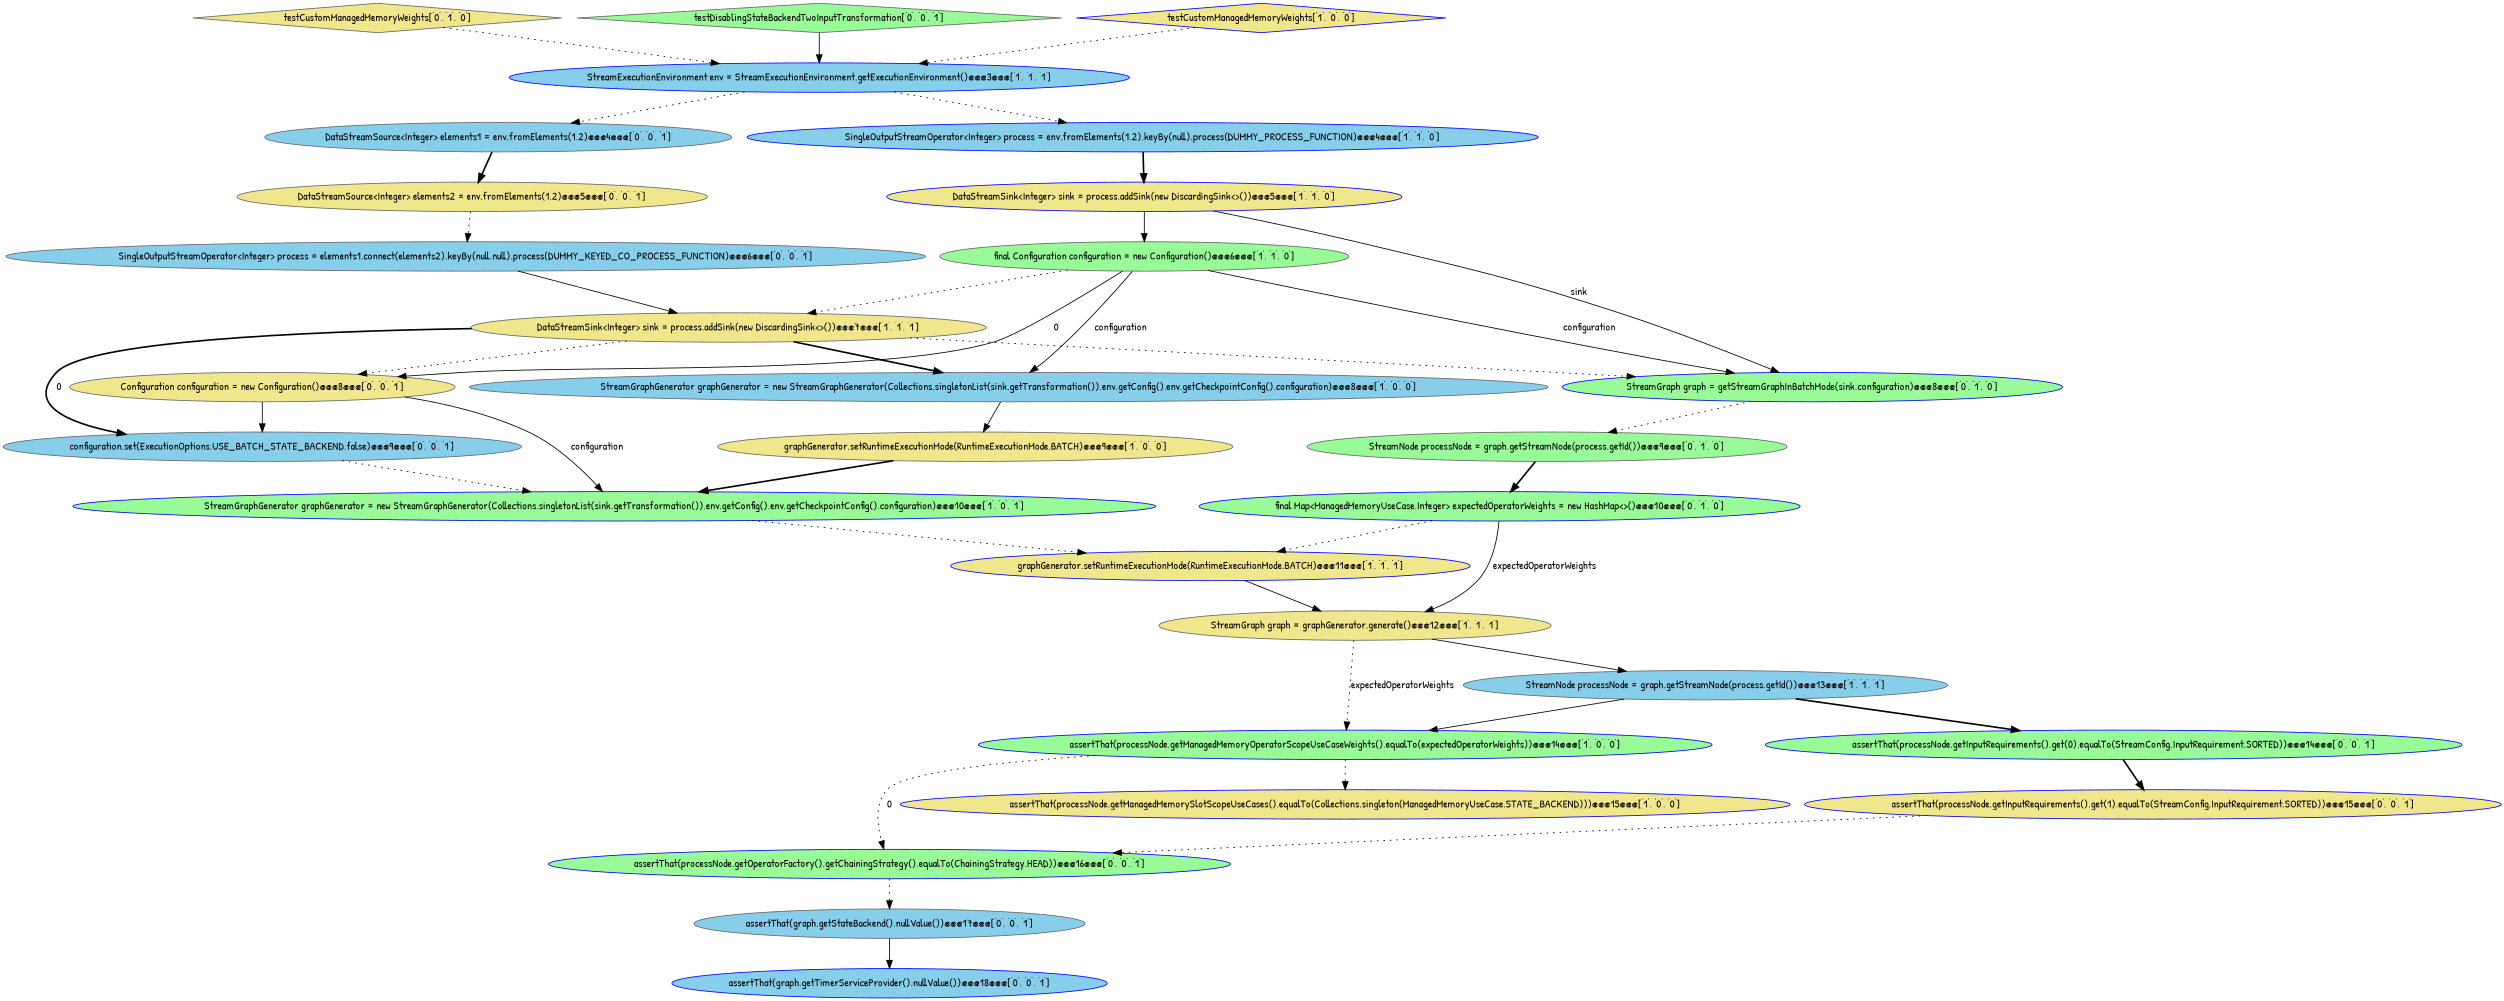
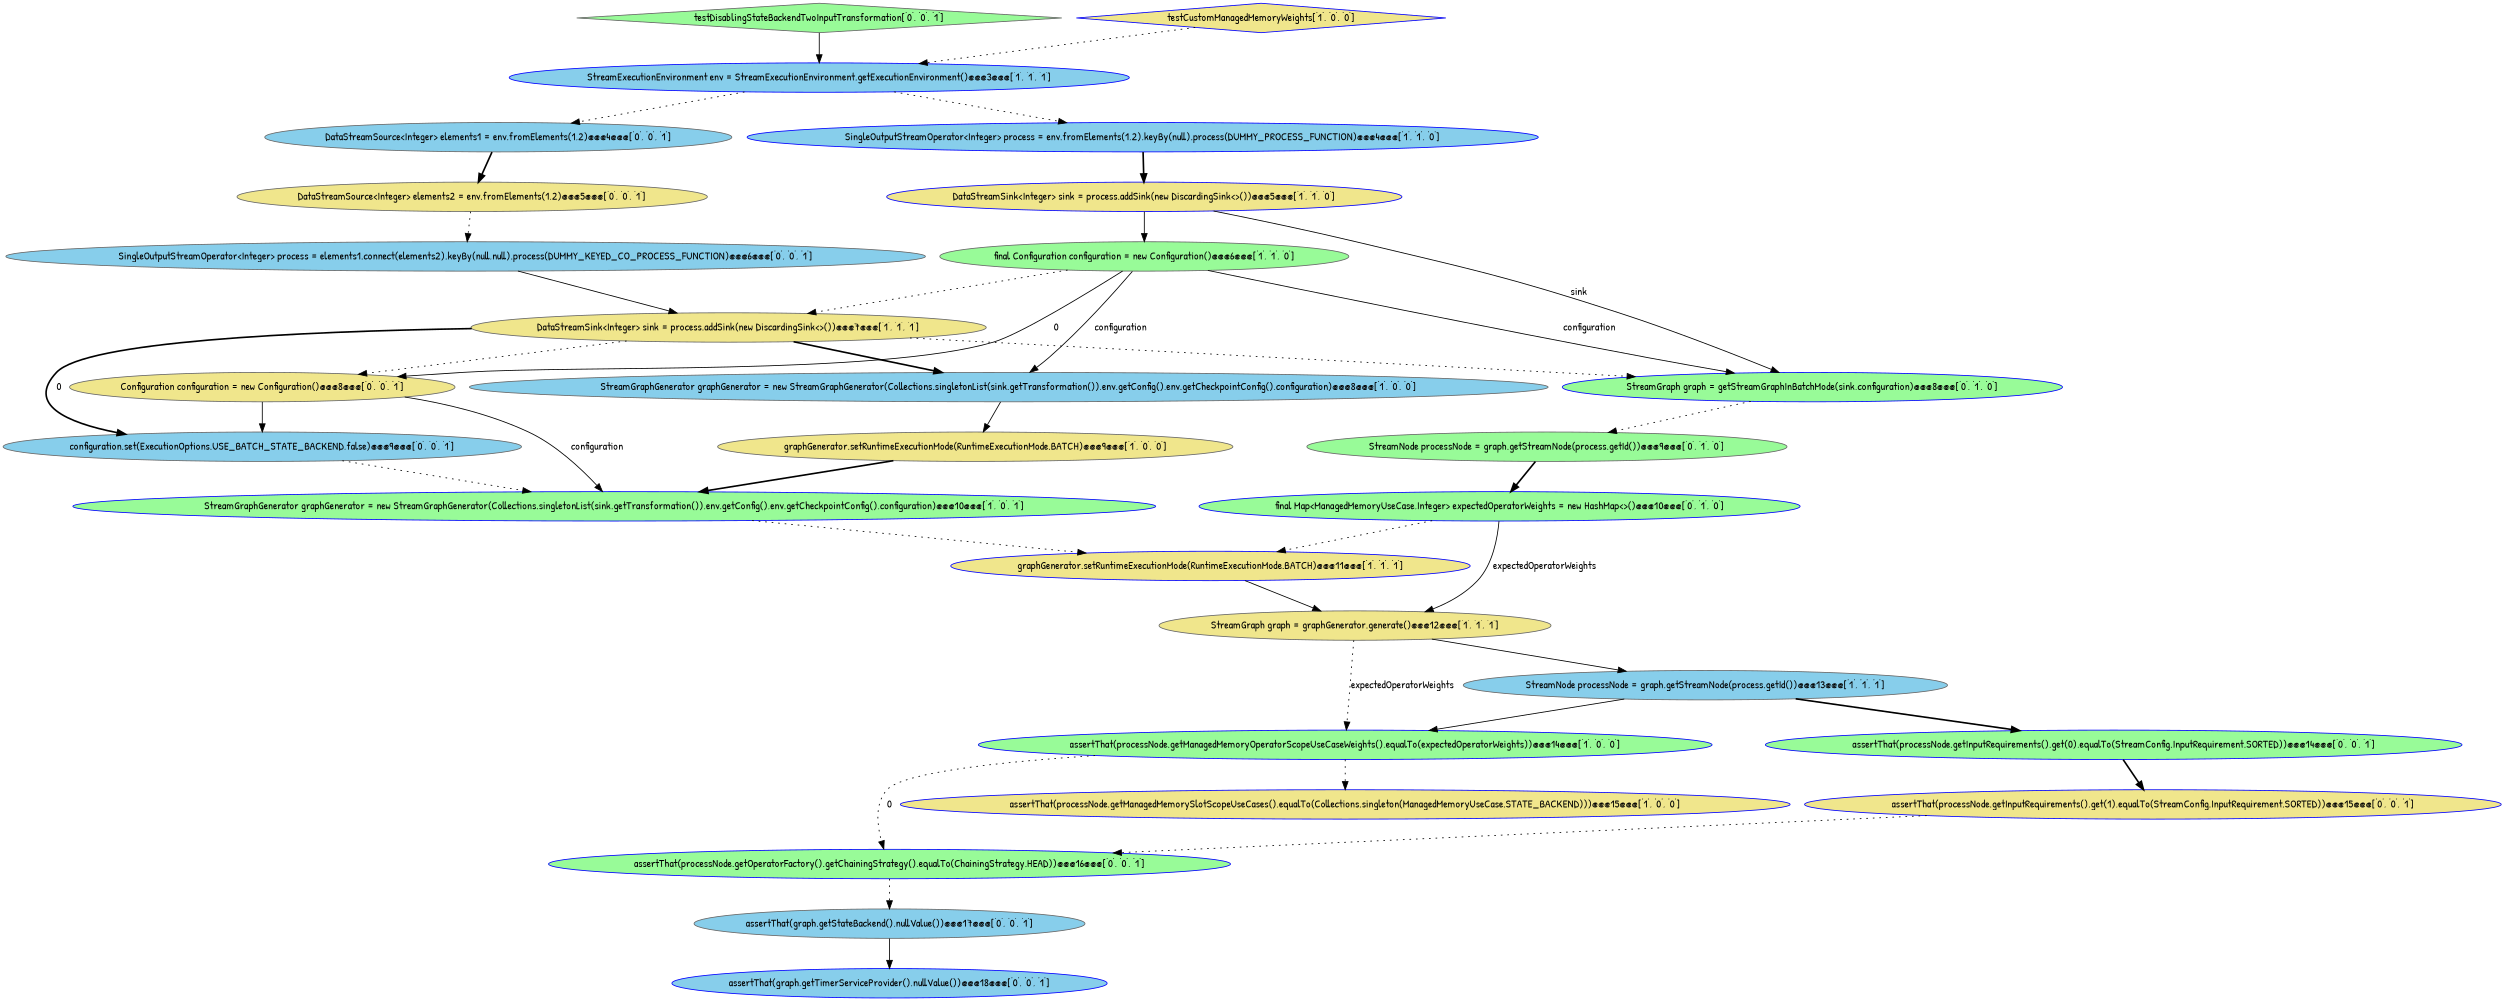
node "testCustomManagedMemoryWeights['0', '1', '0']": removed
